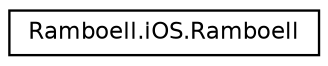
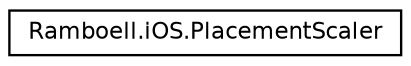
node "Ramboell.iOS.Ramboell": label "Ramboell.iOS.Ramboell" -> "Ramboell.iOS.PlacementScaler"
